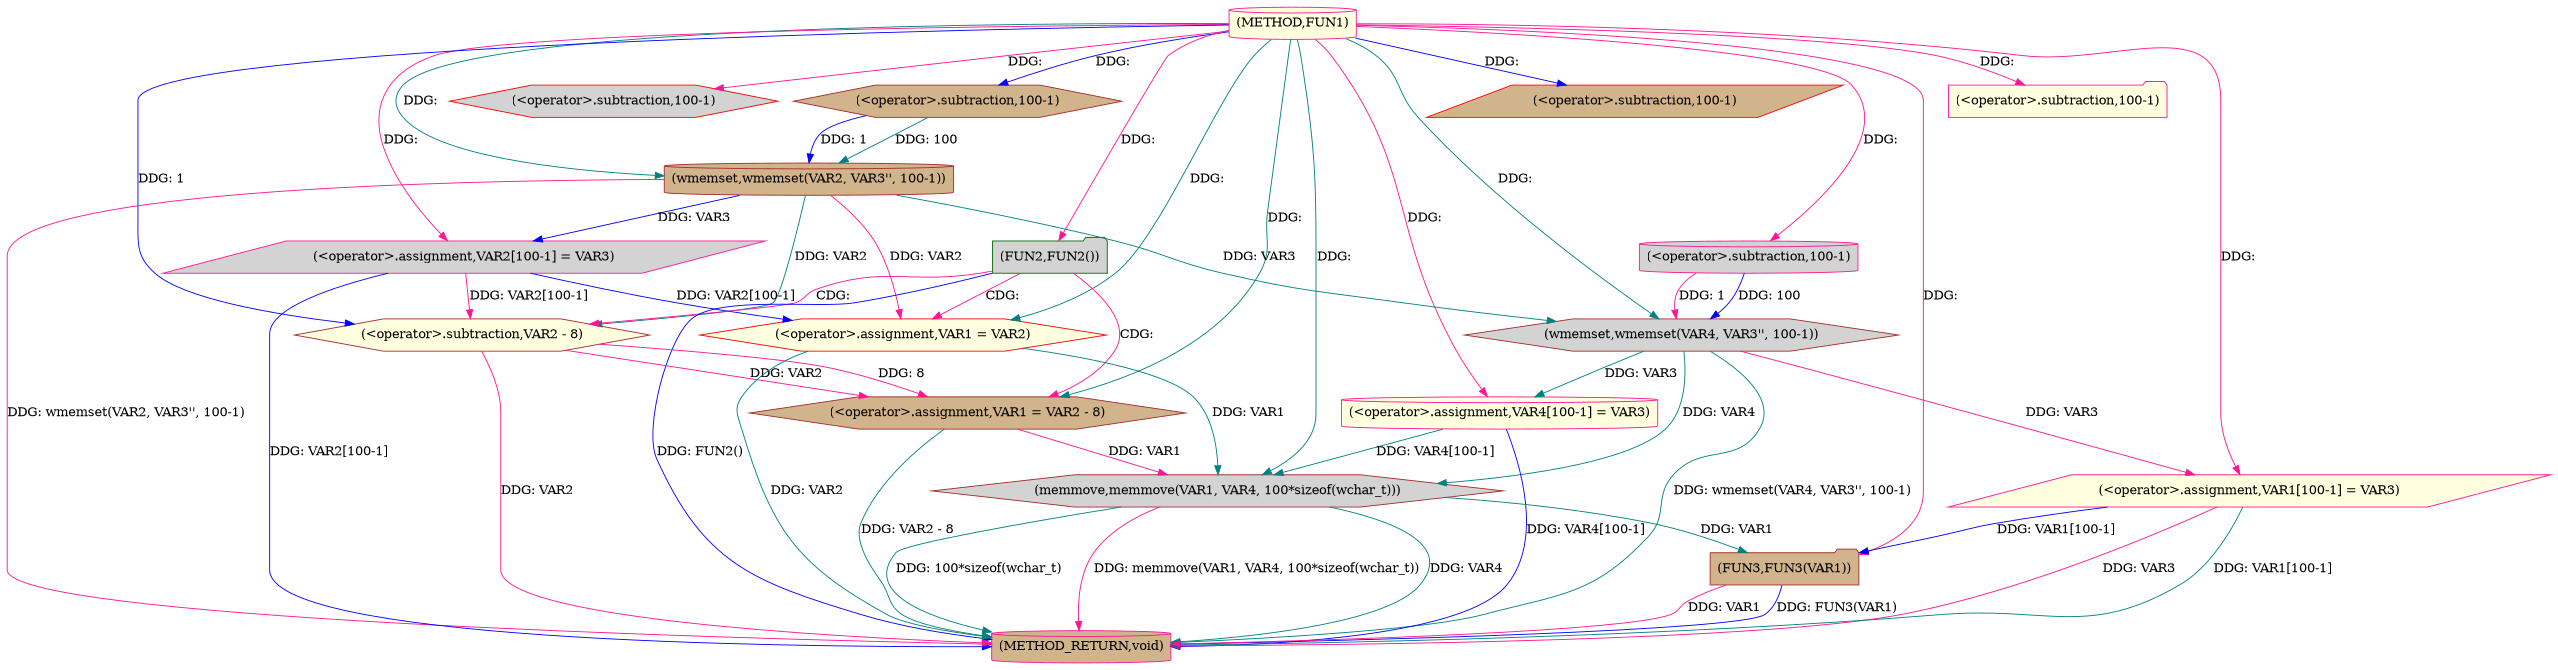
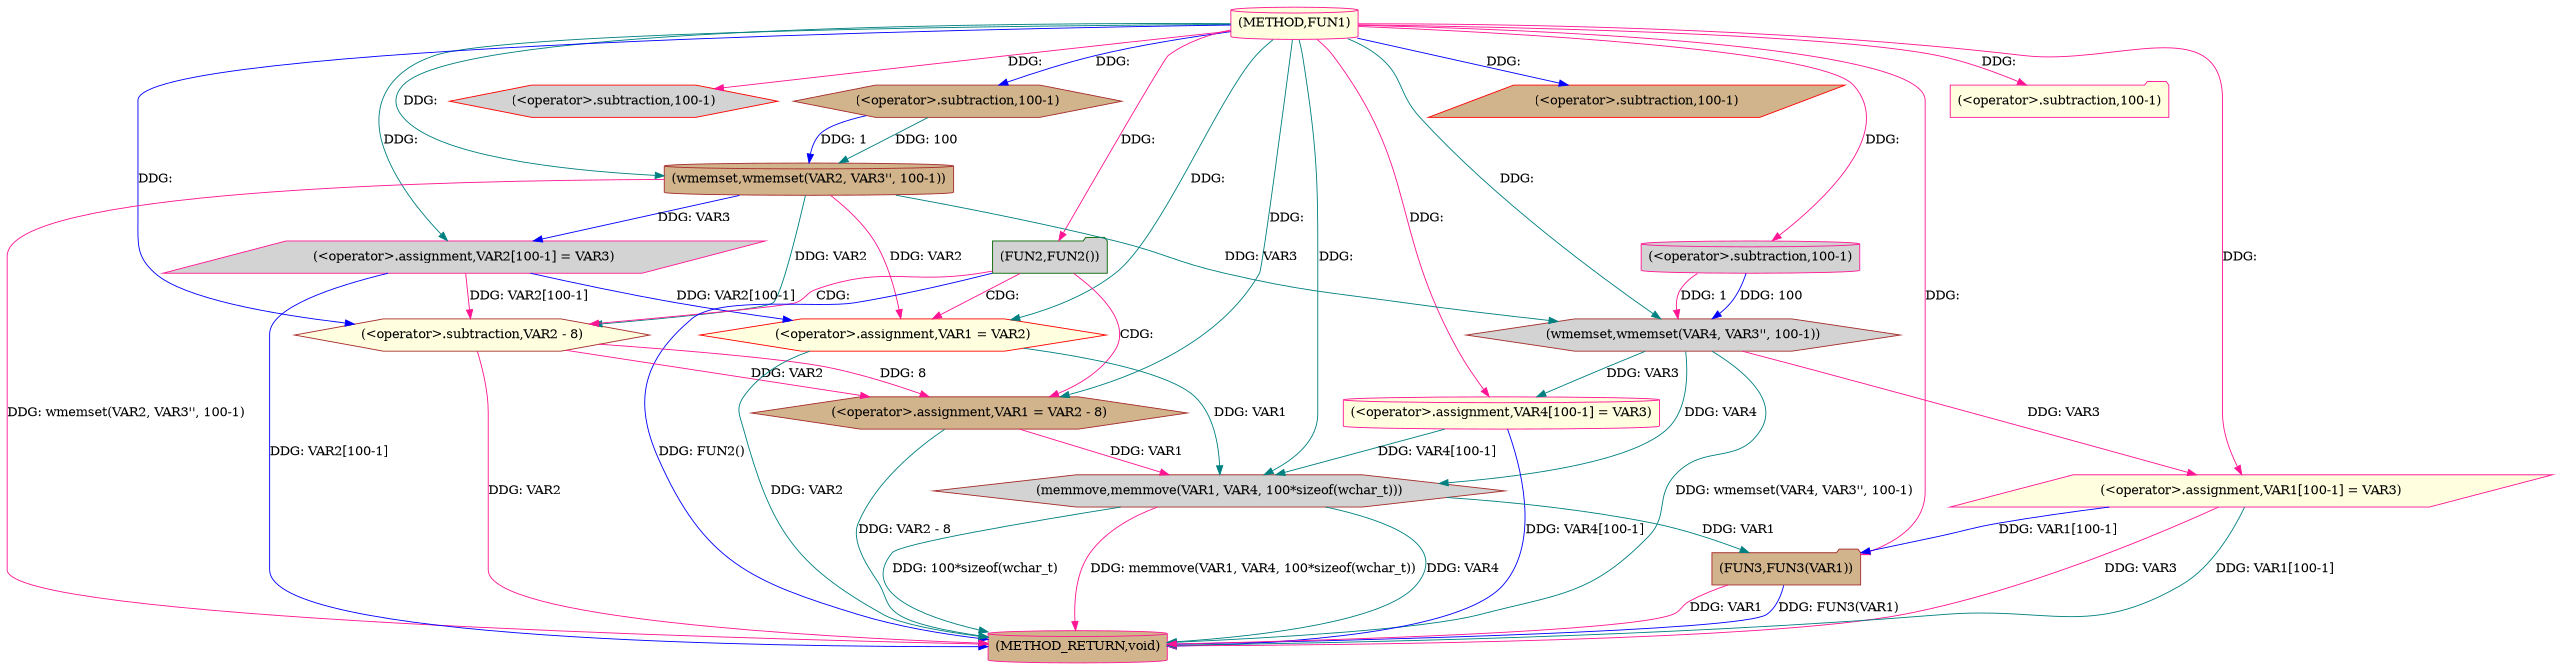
edge "(METHOD,FUN1)" -> "(<operator>.assignment,VAR2[100-1] = VAR3)": color deeppink -> teal
edge "(METHOD,FUN1)" -> "(<operator>.subtraction,VAR2 - 8)": label "DDG: 1" -> "DDG: "
